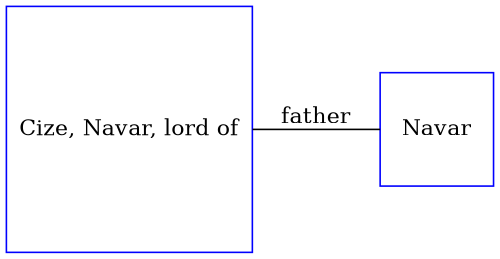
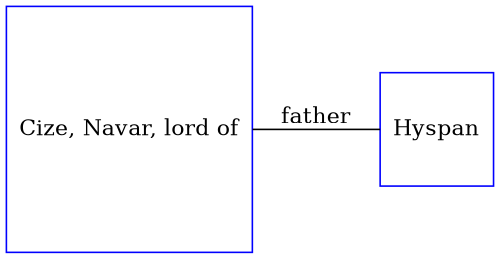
node "Navar": label "Navar" -> "Hyspan"
